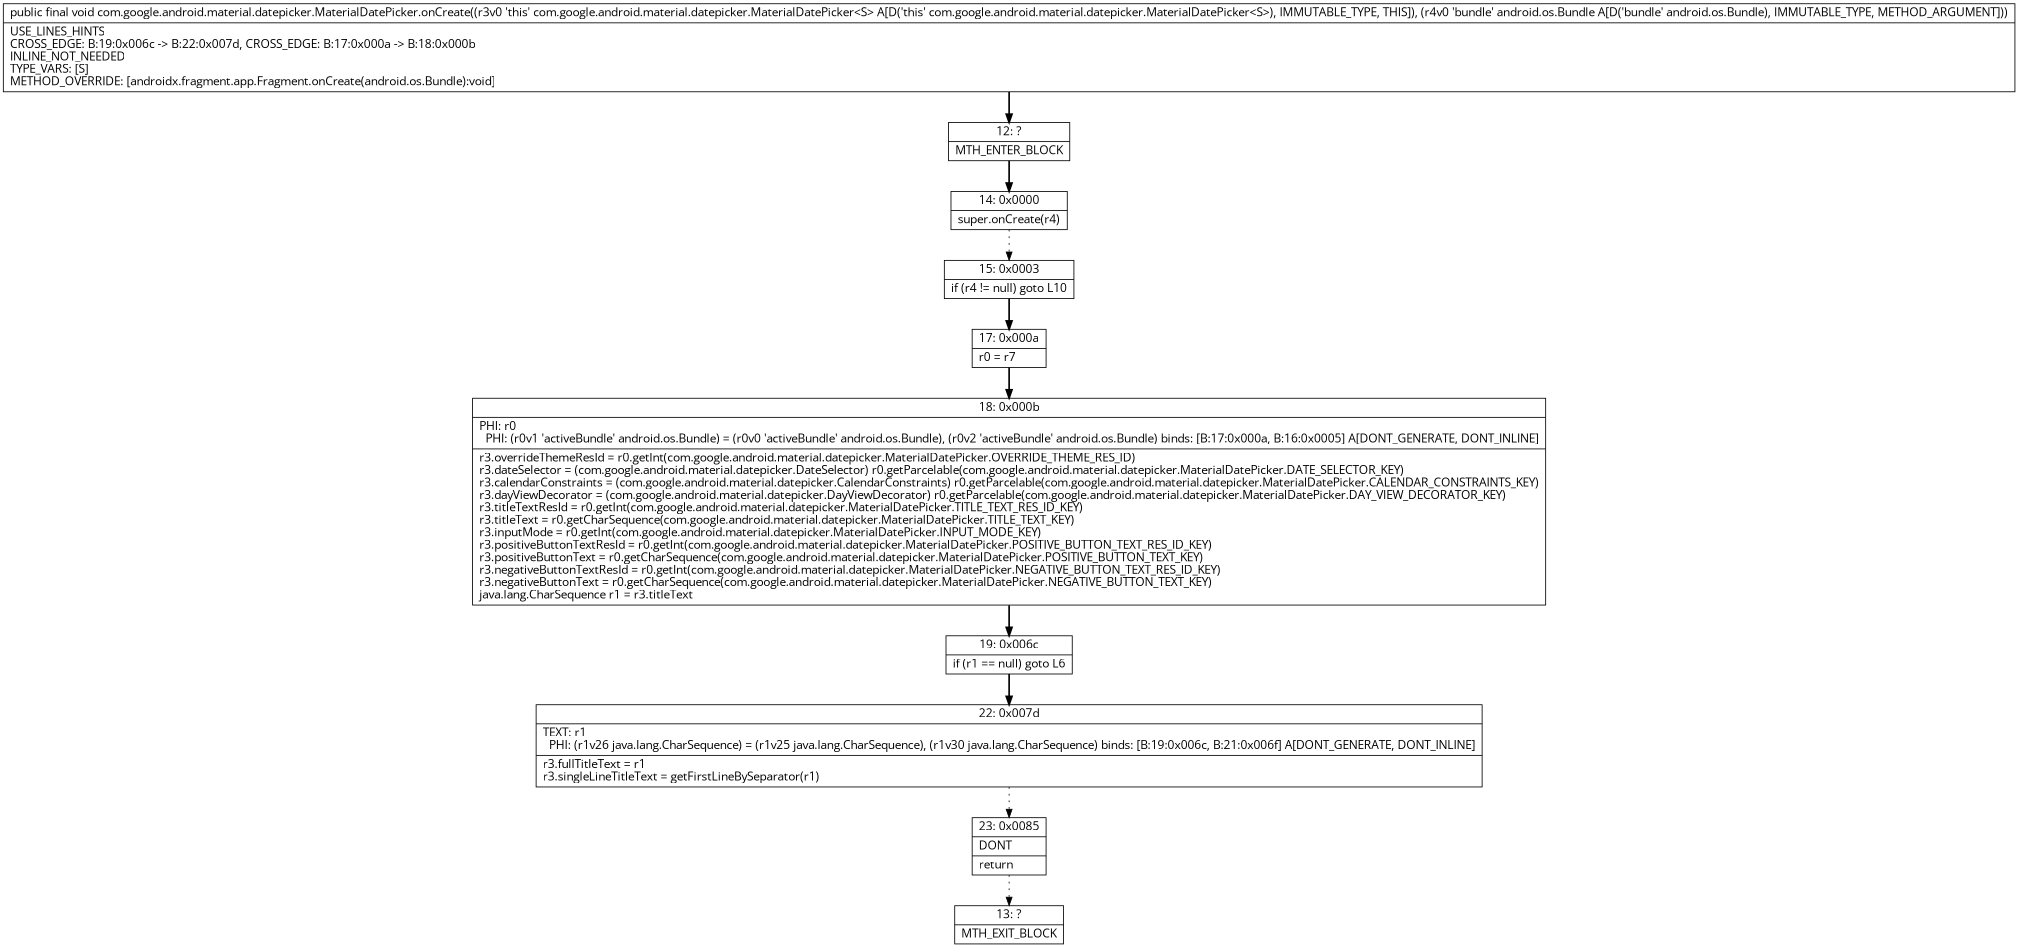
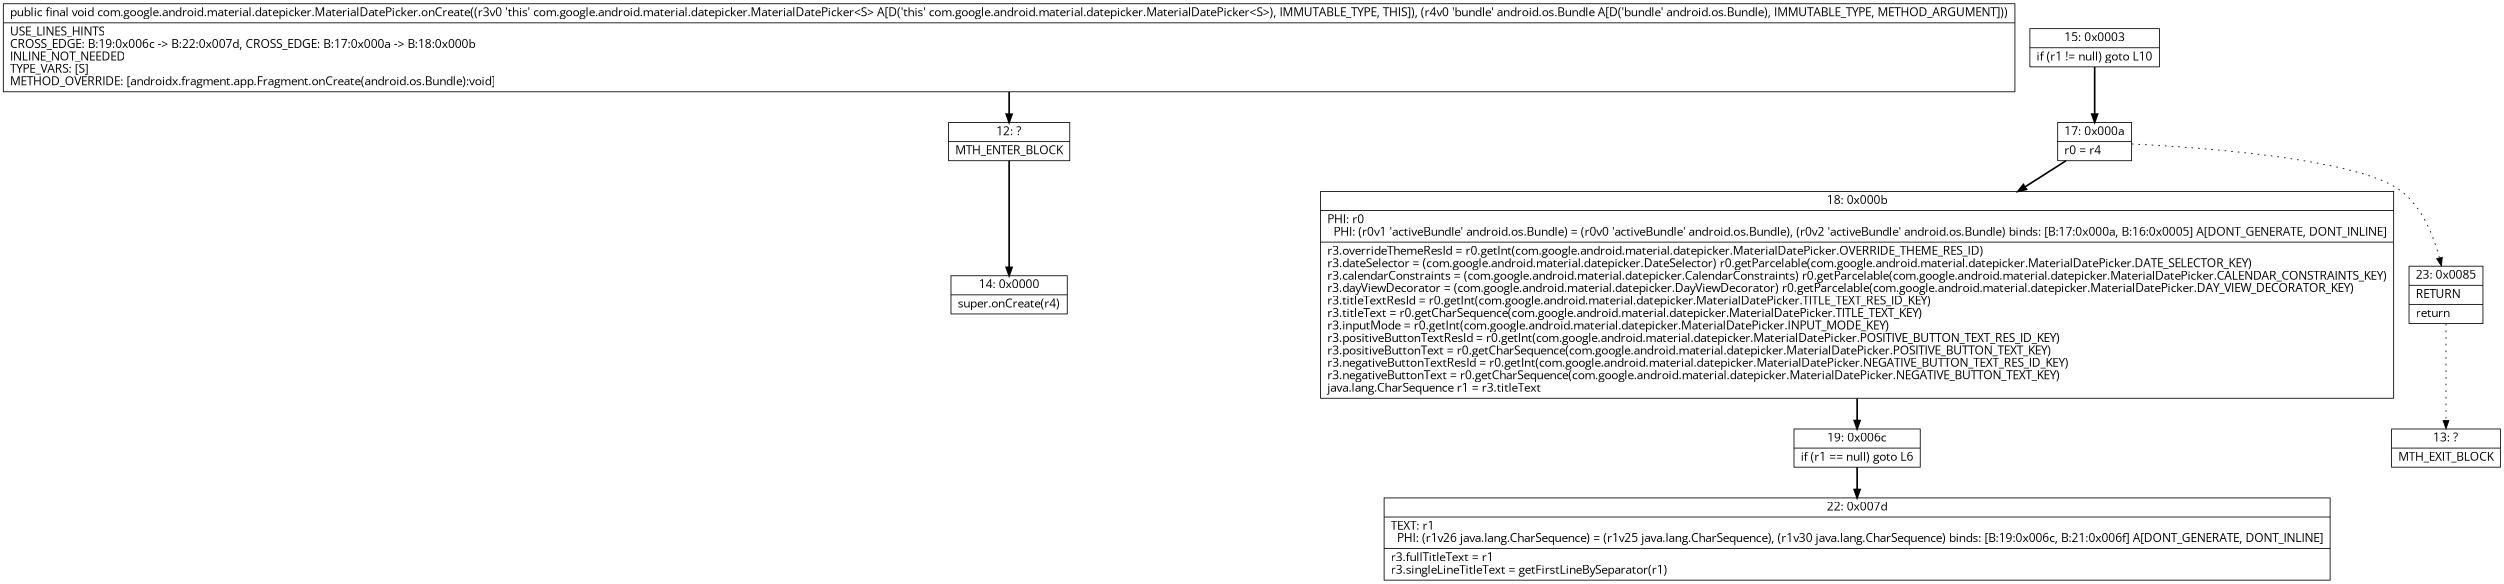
edge "14: 0x0000" -> "15: 0x0003": removed
node "15: 0x0003": text "if (r4 != null) goto L10" -> "if (r1 != null) goto L10"
node "17: 0x000a": text "r0 = r7" -> "r0 = r4"
edge "22: 0x007d" -> "23: 0x0085": now "17: 0x000a" -> "23: 0x0085"
node "23: 0x0085": text "DONT" -> "RETURN"
